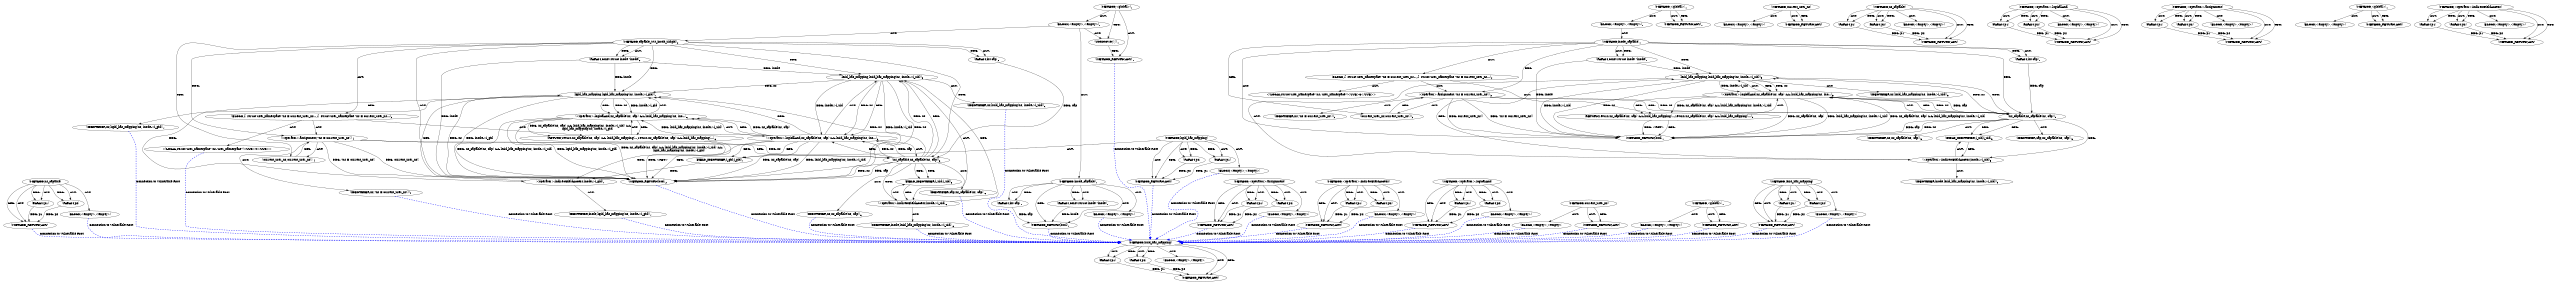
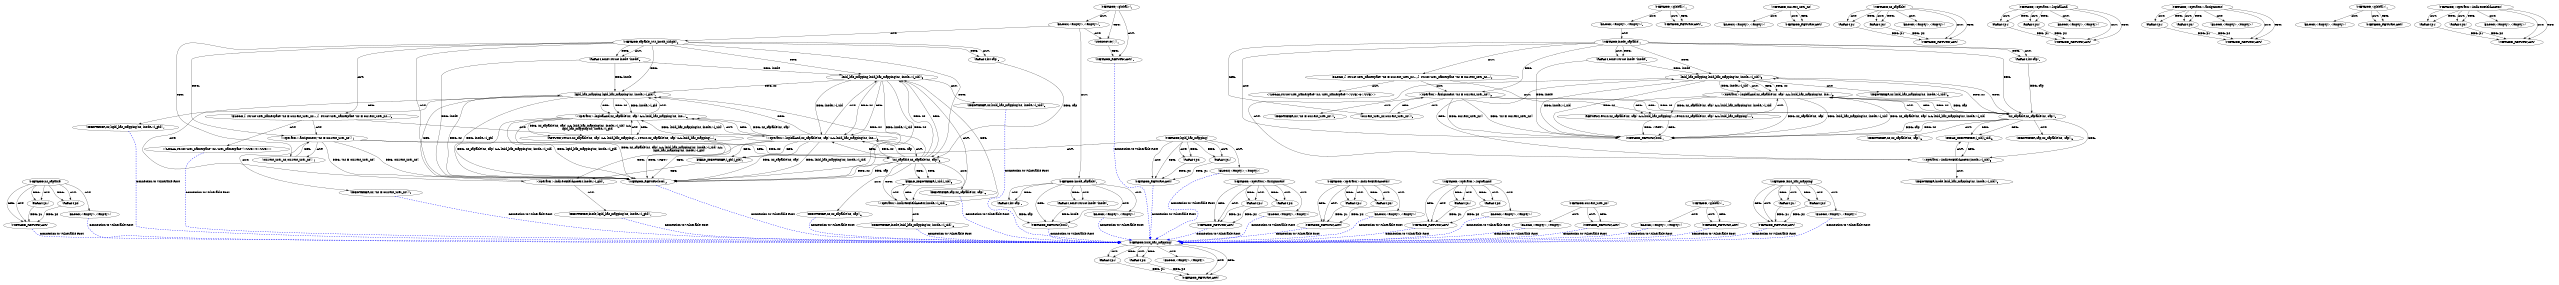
edge "(kgid_has_mapping,kgid_has_mapping(ns, inode->i_gid))" -> "(<operator>.indirectFieldAccess,inode->i_gid)": label "DDG: " -> "AST: "
edge "(FIELD_IDENTIFIER,i_gid,i_gid)" -> "(<operator>.indirectFieldAccess,inode->i_gid)": label "DDG: " -> "CFG: "
